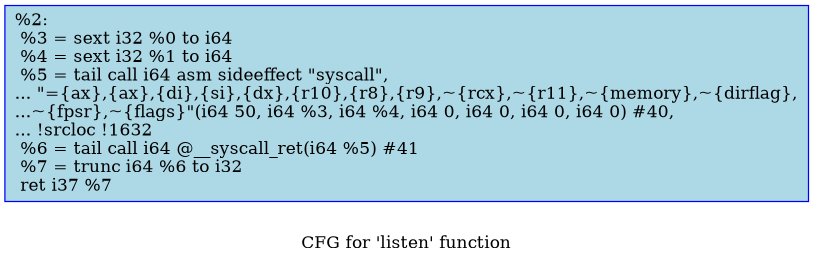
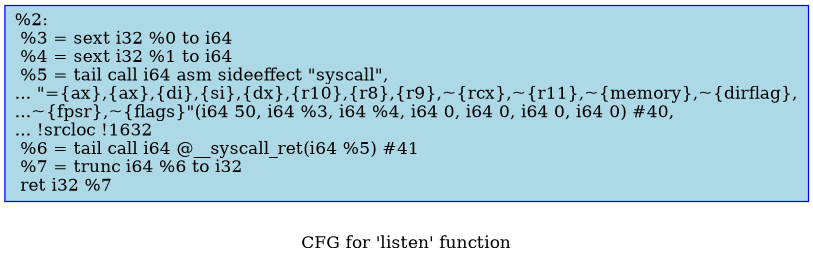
node "%2:": text "ret i37 %7" -> "ret i32 %7"
